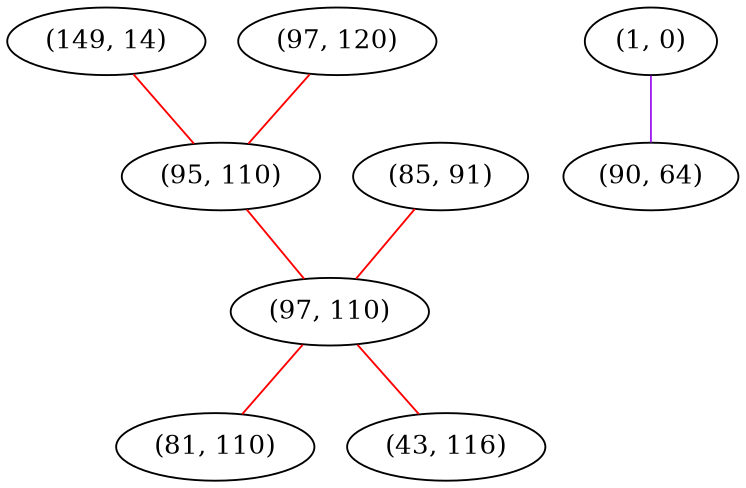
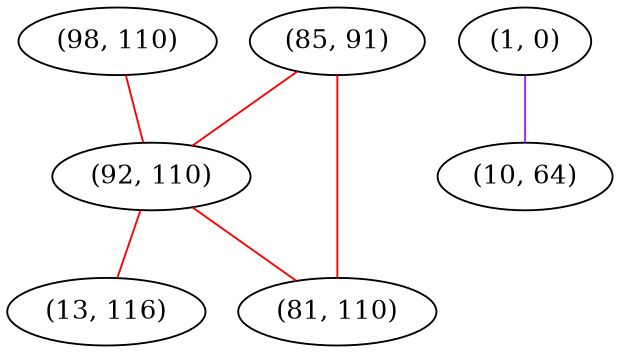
node "(149, 14)": removed
node "(97, 120)": removed
edge "(85, 91)" -- "(81, 110)": added
node "(95, 110)": label "(95, 110)" -> "(98, 110)"
node "(90, 64)": label "(90, 64)" -> "(10, 64)"
node "(97, 110)": label "(97, 110)" -> "(92, 110)"
node "(43, 116)": label "(43, 116)" -> "(13, 116)"
